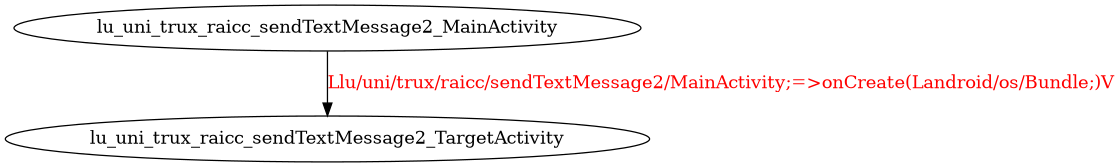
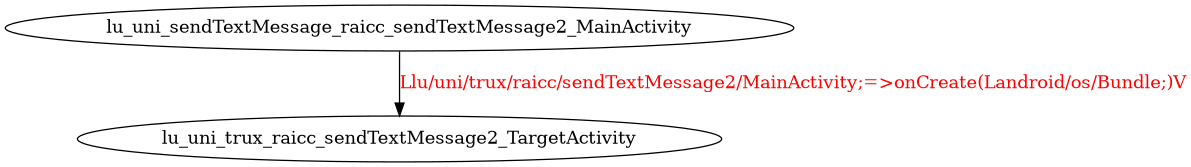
node "lu_uni_trux_raicc_sendTextMessage2_MainActivity": label "lu_uni_trux_raicc_sendTextMessage2_MainActivity" -> "lu_uni_sendTextMessage_raicc_sendTextMessage2_MainActivity"
